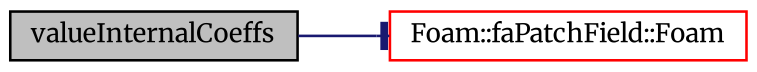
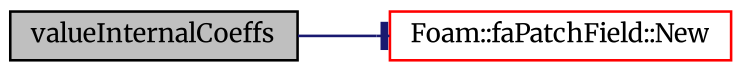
node "Foam::faPatchField::Foam": label "Foam::faPatchField::Foam" -> "Foam::faPatchField::New"
